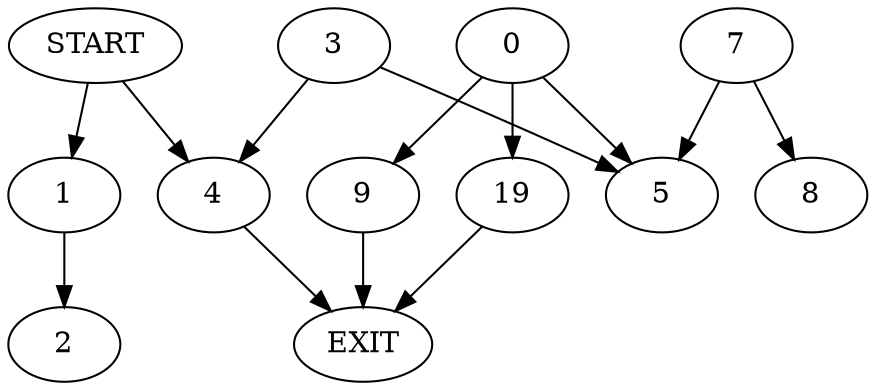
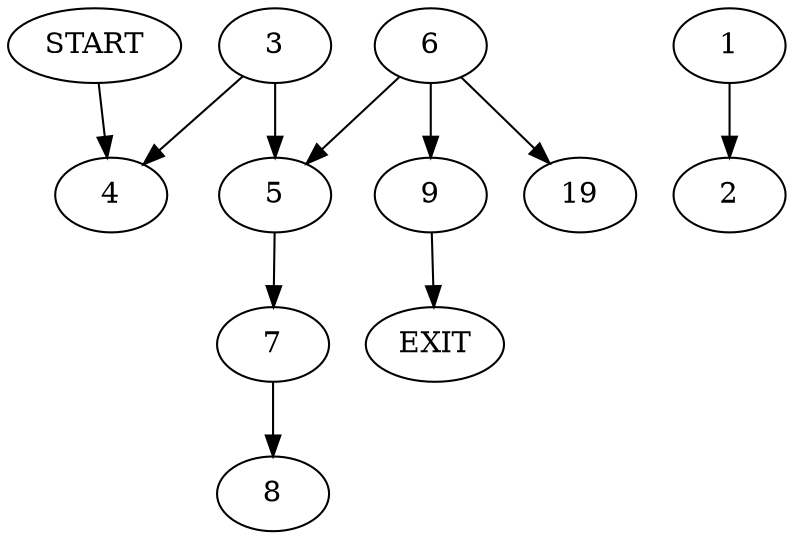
node "0": label "0" -> "6"
edge "START" -> "1": removed
edge "7" -> "5": reversed
edge "4" -> "EXIT": removed
edge "19" -> "EXIT": removed
